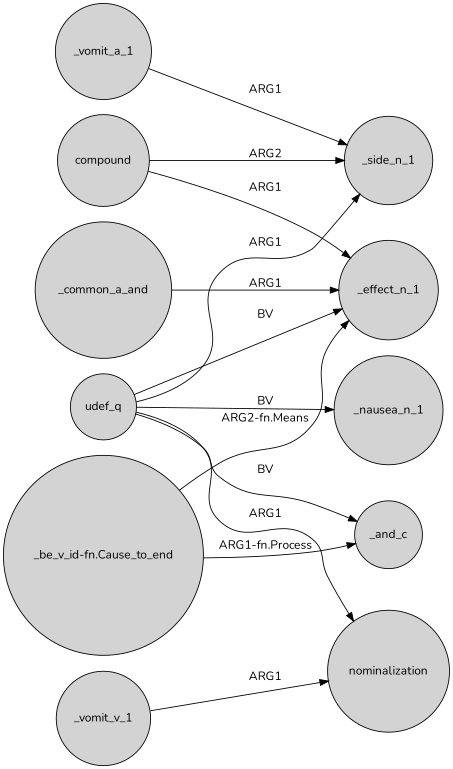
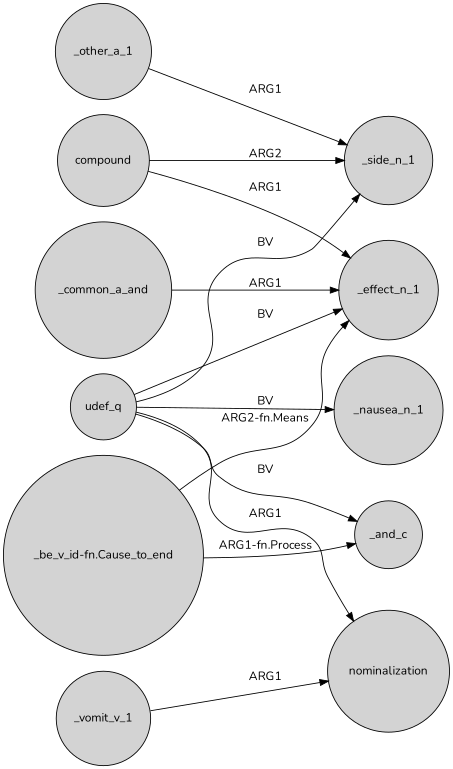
node "_vomit_a_1": label "_vomit_a_1" -> "_other_a_1"
edge "udef_q" -> "_side_n_1": label "ARG1" -> "BV"
